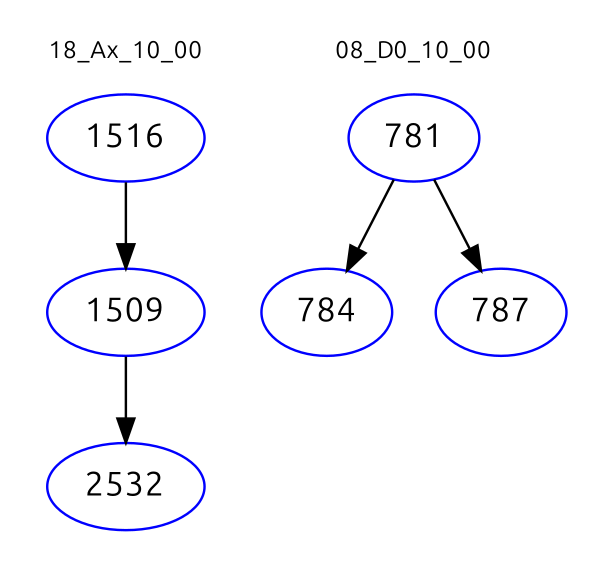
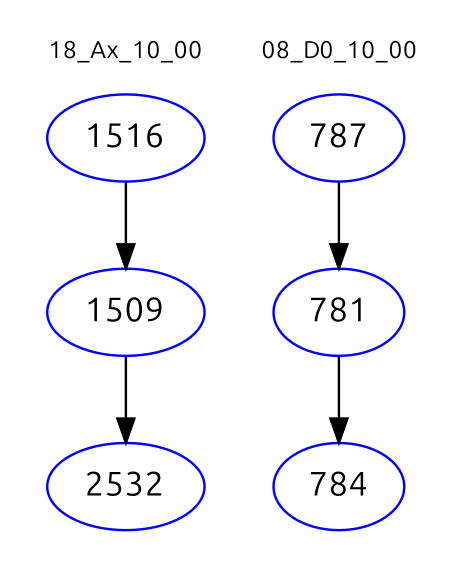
edge "781" -> "787": reversed
